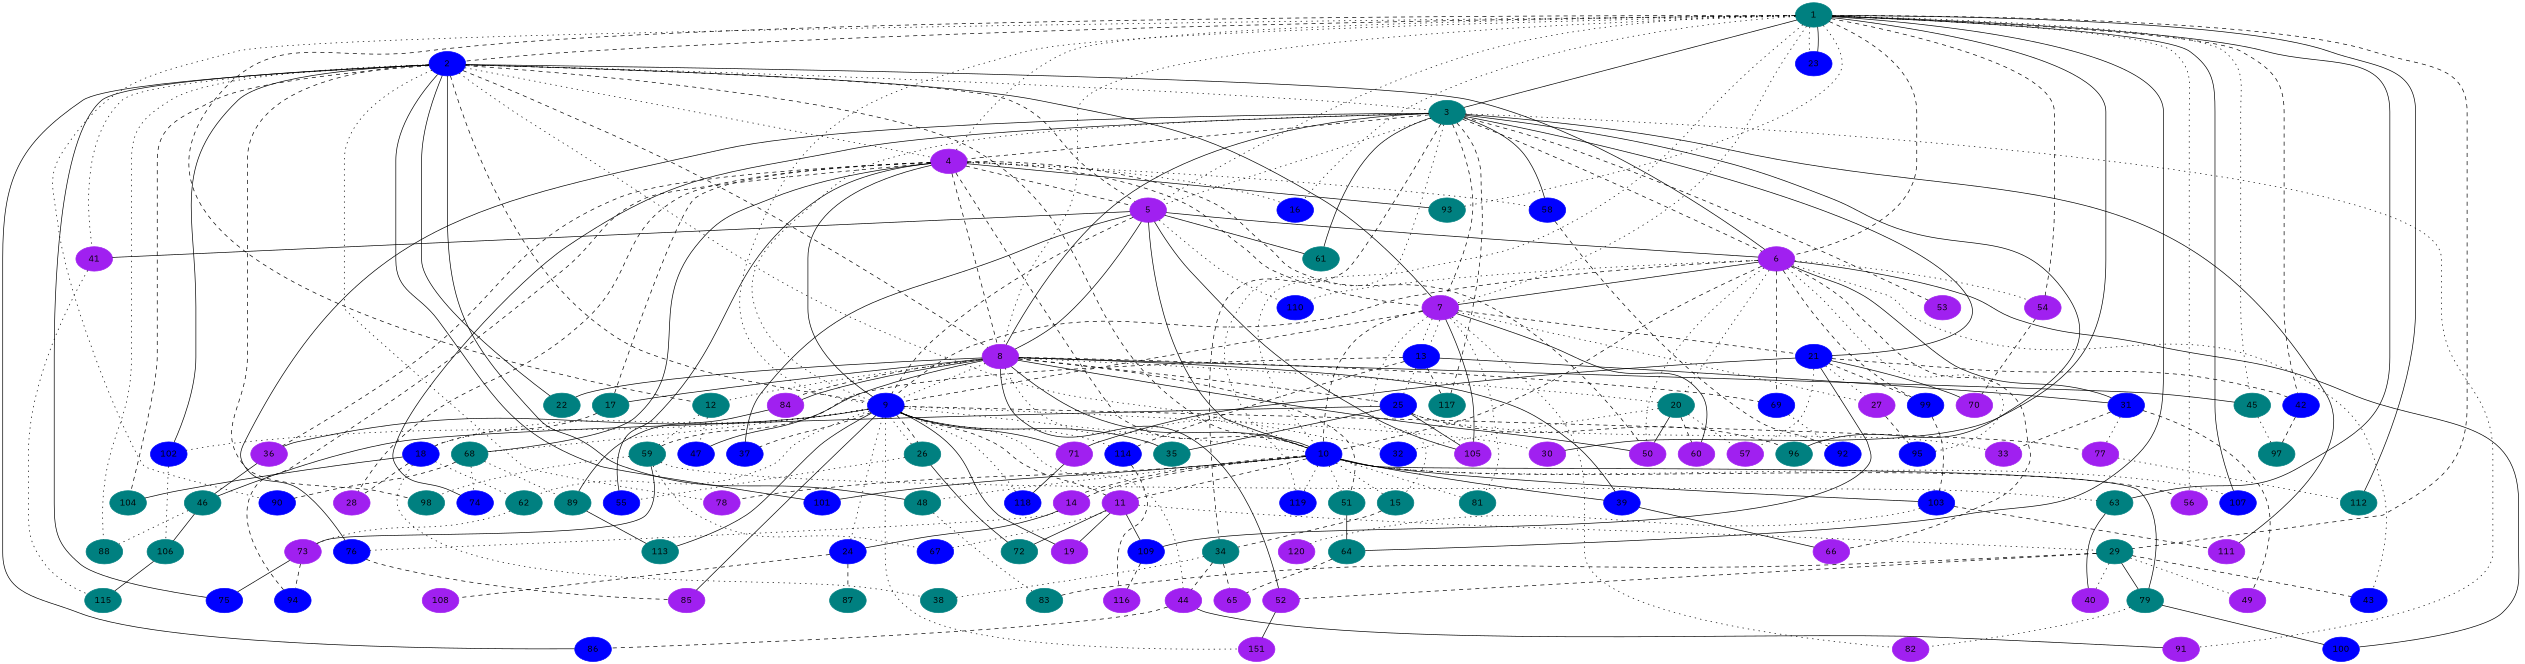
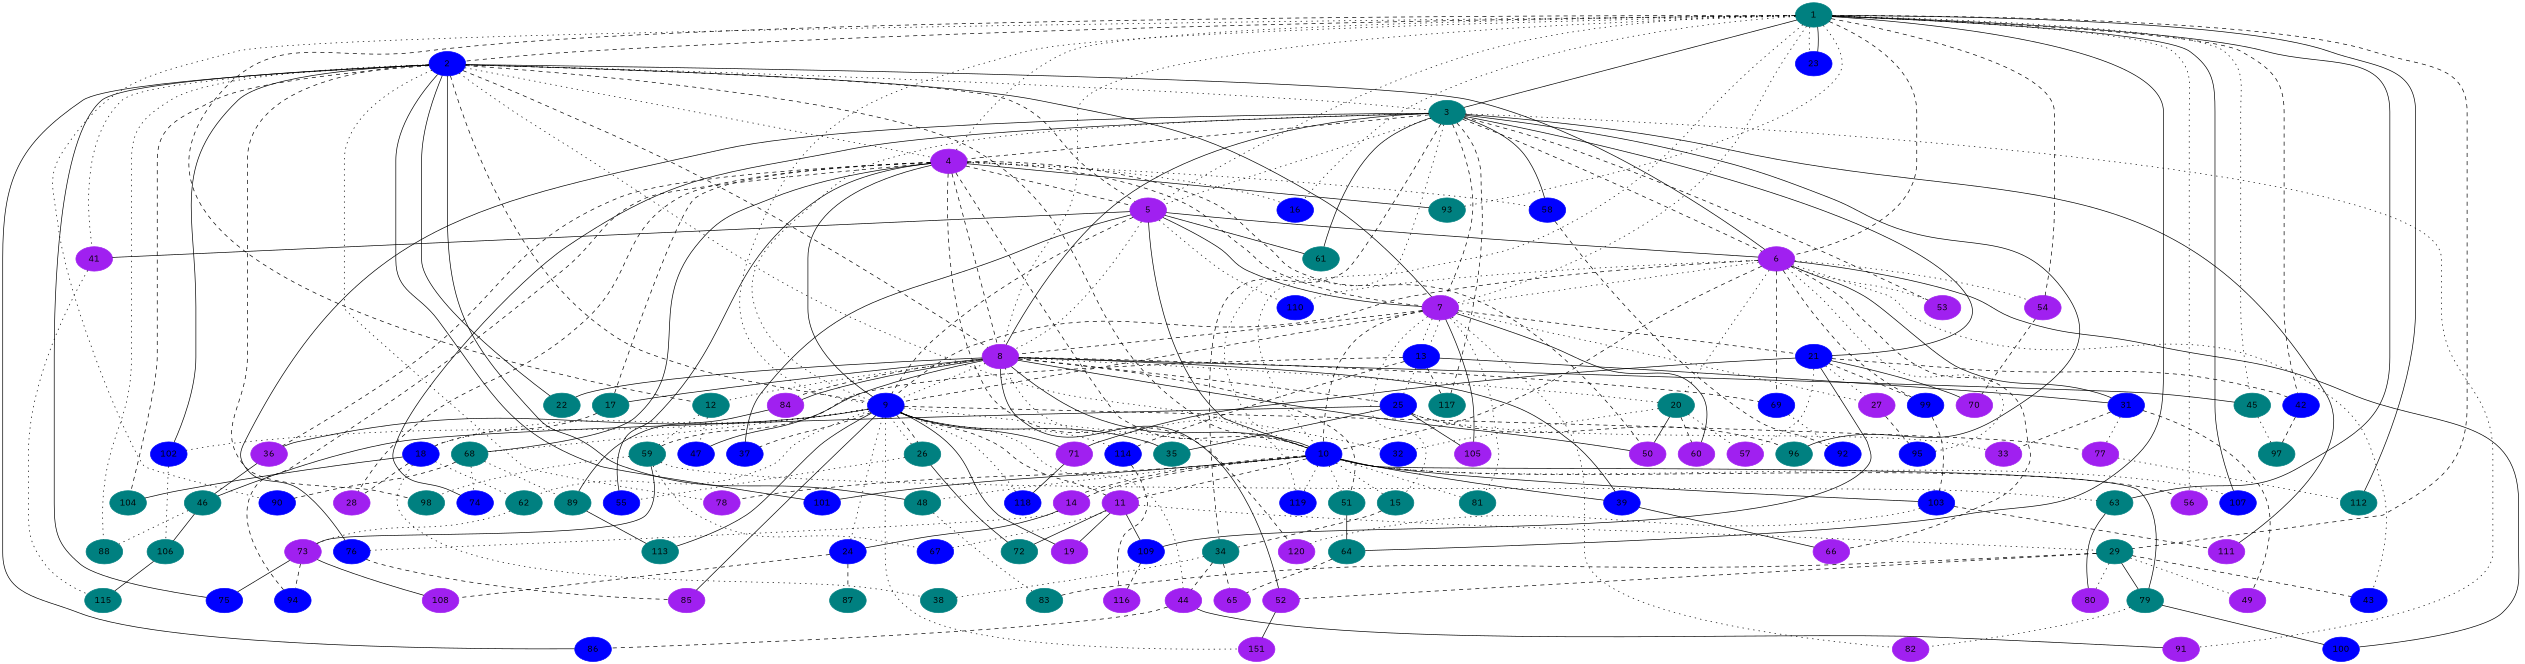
edge "6" -- "7": style solid -> dotted
edge "5" -- "8": style solid -> dotted
edge "7" -- "8": added
edge "6" -- "50": now "6" -- "53"
edge "5" -- "105": now "5" -- "7"
edge "4" -- "120": added
node "30": removed
edge "73" -- "108": added
node "40": label "40" -> "80"
